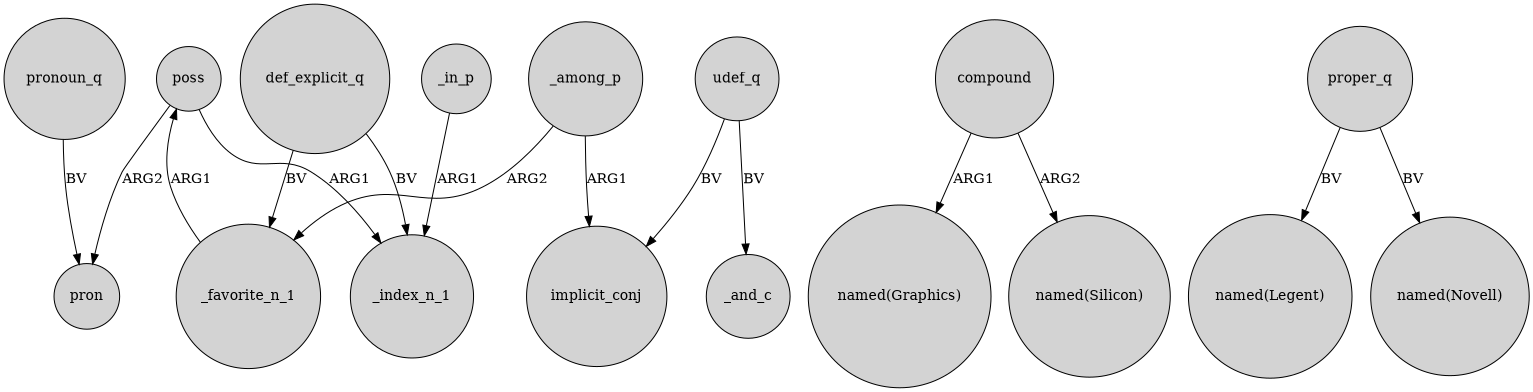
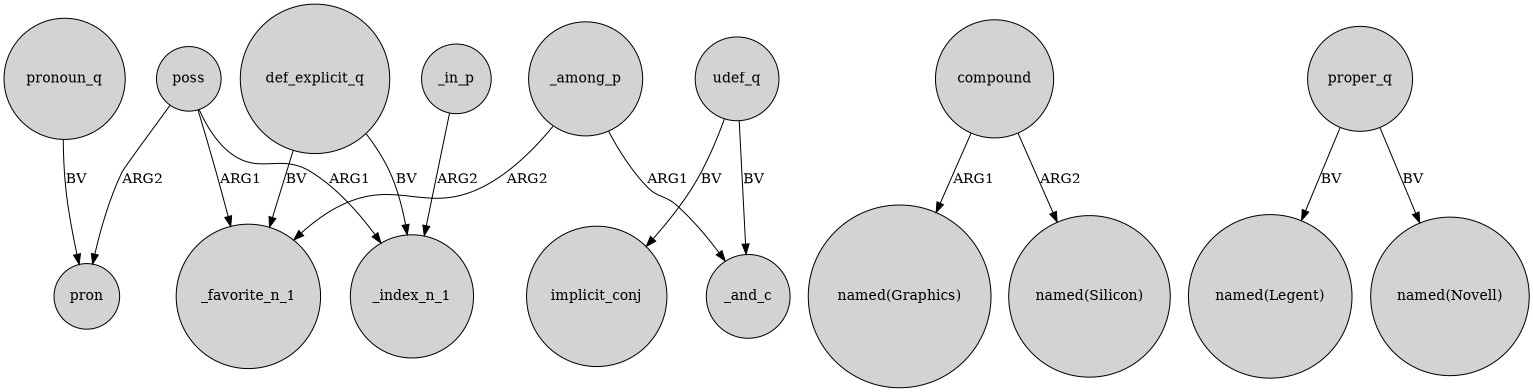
edge "_among_p" -> "implicit_conj": now "_among_p" -> "_and_c"
edge "_in_p" -> "_index_n_1": label "ARG1" -> "ARG2"
edge "_favorite_n_1" -> "poss": reversed
